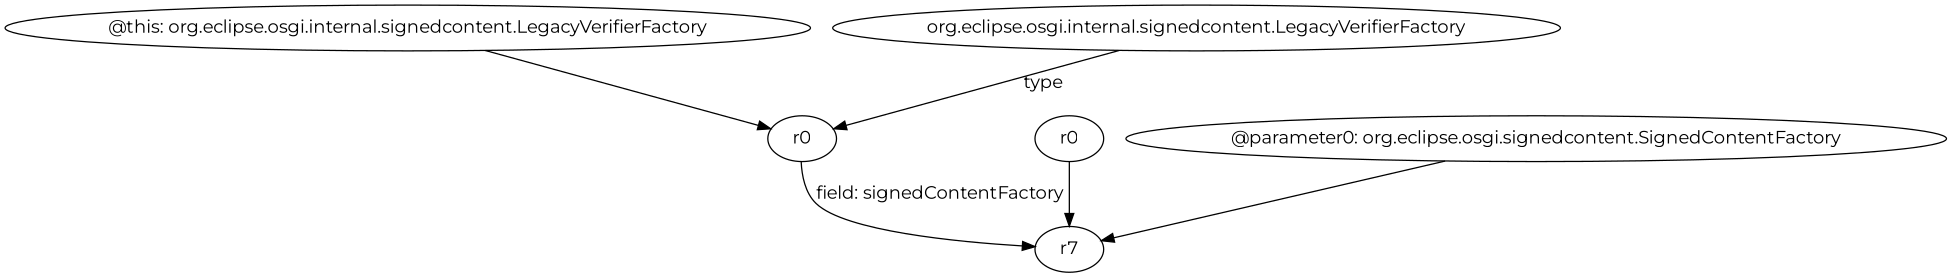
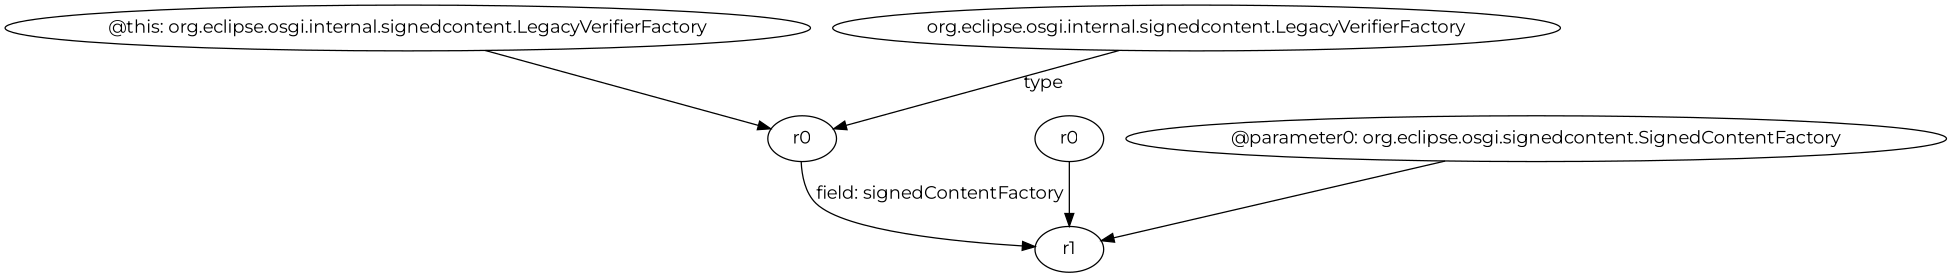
node "r7": label "r7" -> "r1"
